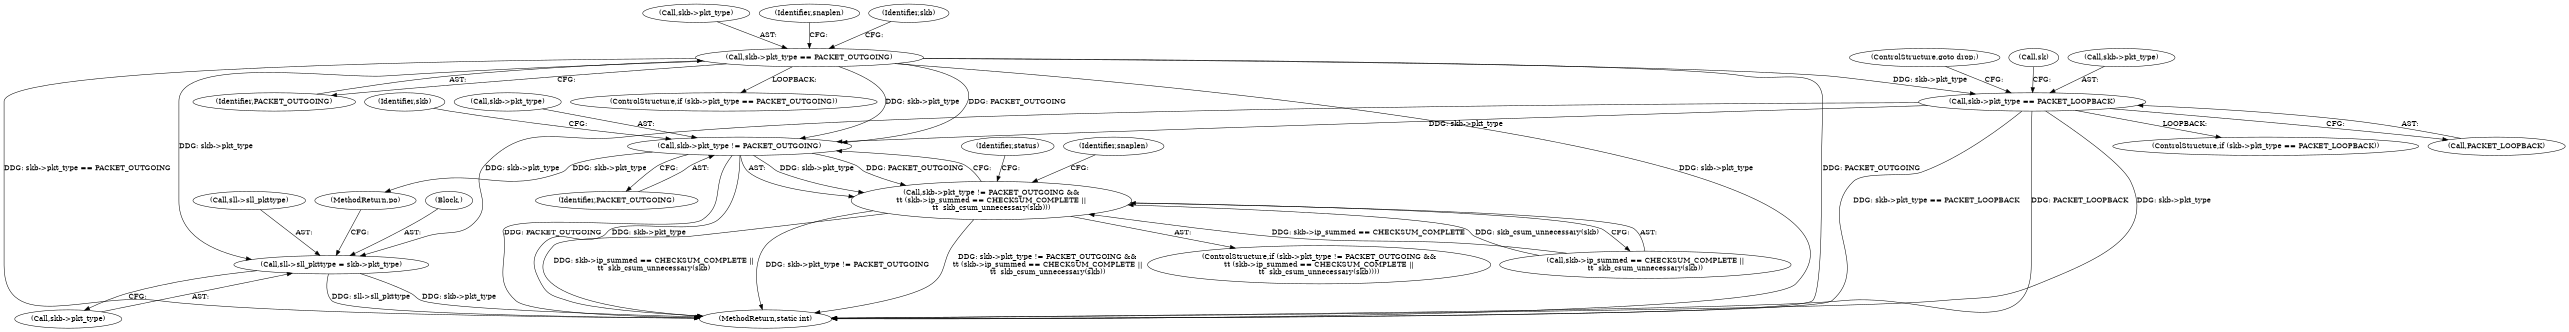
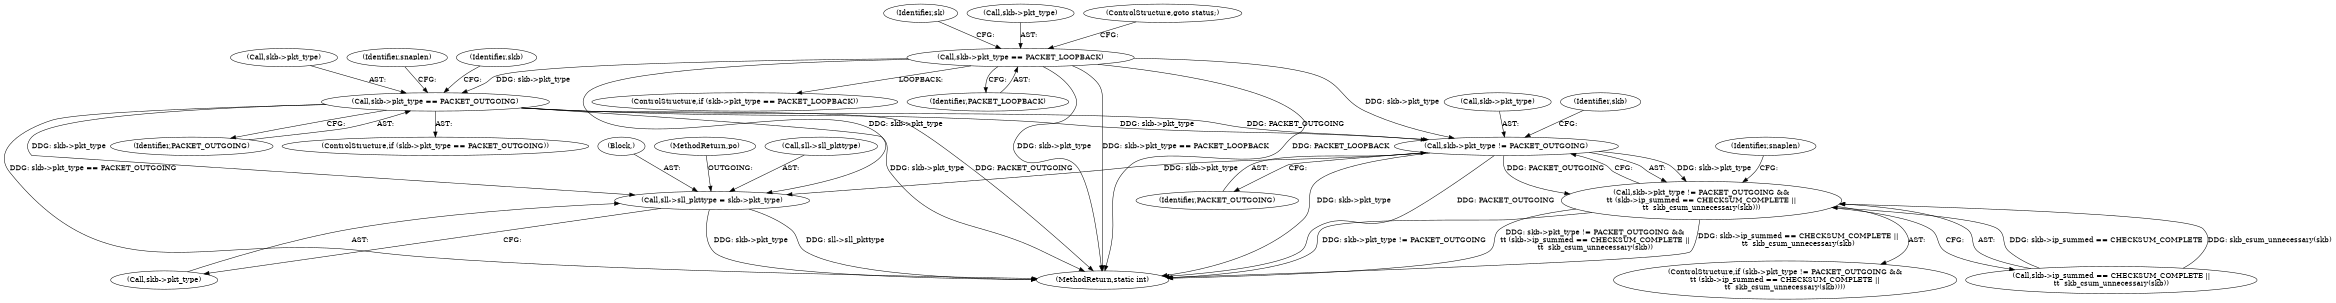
node "(ControlStructure,goto drop;)": label "(ControlStructure,goto drop;)" -> "(ControlStructure,goto status;)"
node "(Call,sk)": label "(Call,sk)" -> "(Identifier,sk)"
edge "(Call,skb->pkt_type == PACKET_OUTGOING)" -> "(Call,skb->pkt_type == PACKET_LOOPBACK)": reversed
edge "(Call,skb->pkt_type == PACKET_OUTGOING)" -> "(ControlStructure,if (skb->pkt_type == PACKET_OUTGOING))": label "LOOPBACK: " -> "AST: "
node "(Identifier,status)": removed
node "(Call,PACKET_LOOPBACK)": label "(Call,PACKET_LOOPBACK)" -> "(Identifier,PACKET_LOOPBACK)"
edge "(Call,skb->pkt_type != PACKET_OUTGOING)" -> "(MethodReturn,po)": now "(Call,skb->pkt_type != PACKET_OUTGOING)" -> "(Call,sll->sll_pkttype = skb->pkt_type)"
edge "(MethodReturn,po)" -> "(Call,sll->sll_pkttype = skb->pkt_type)": label "CFG: " -> "OUTGOING: "
